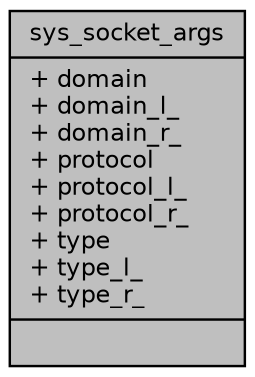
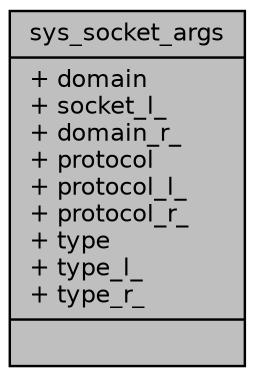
node "sys_socket_args": text "+ domain_l_" -> "+ socket_l_"
